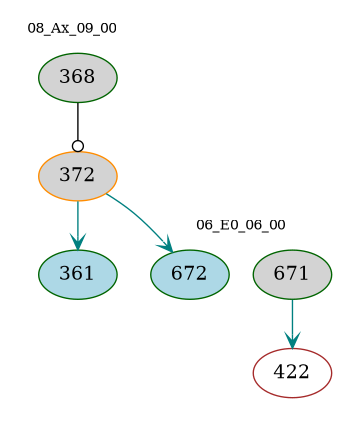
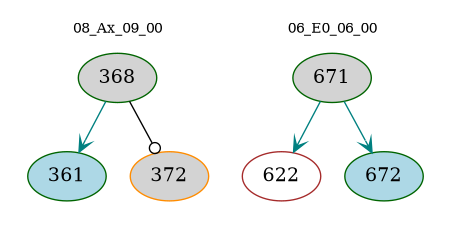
edge "372" -> "361": now "368" -> "361"
edge "372" -> "672": now "671" -> "672"
node "422": label "422" -> "622"
